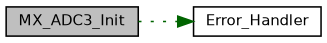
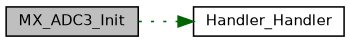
node "Error_Handler": label "Error_Handler" -> "Handler_Handler"
